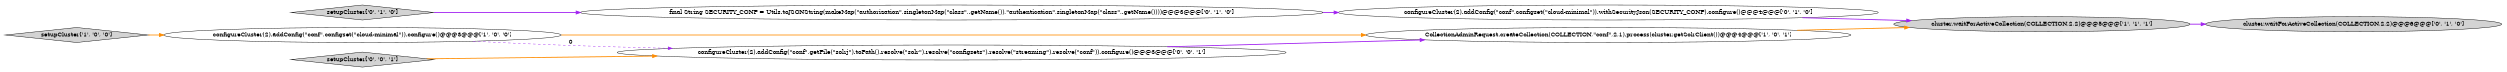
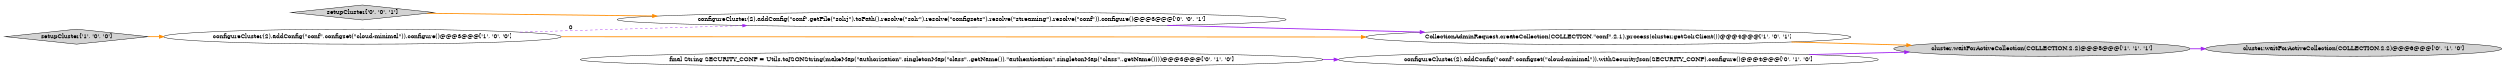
node "setupCluster['0', '1', '0']": removed
